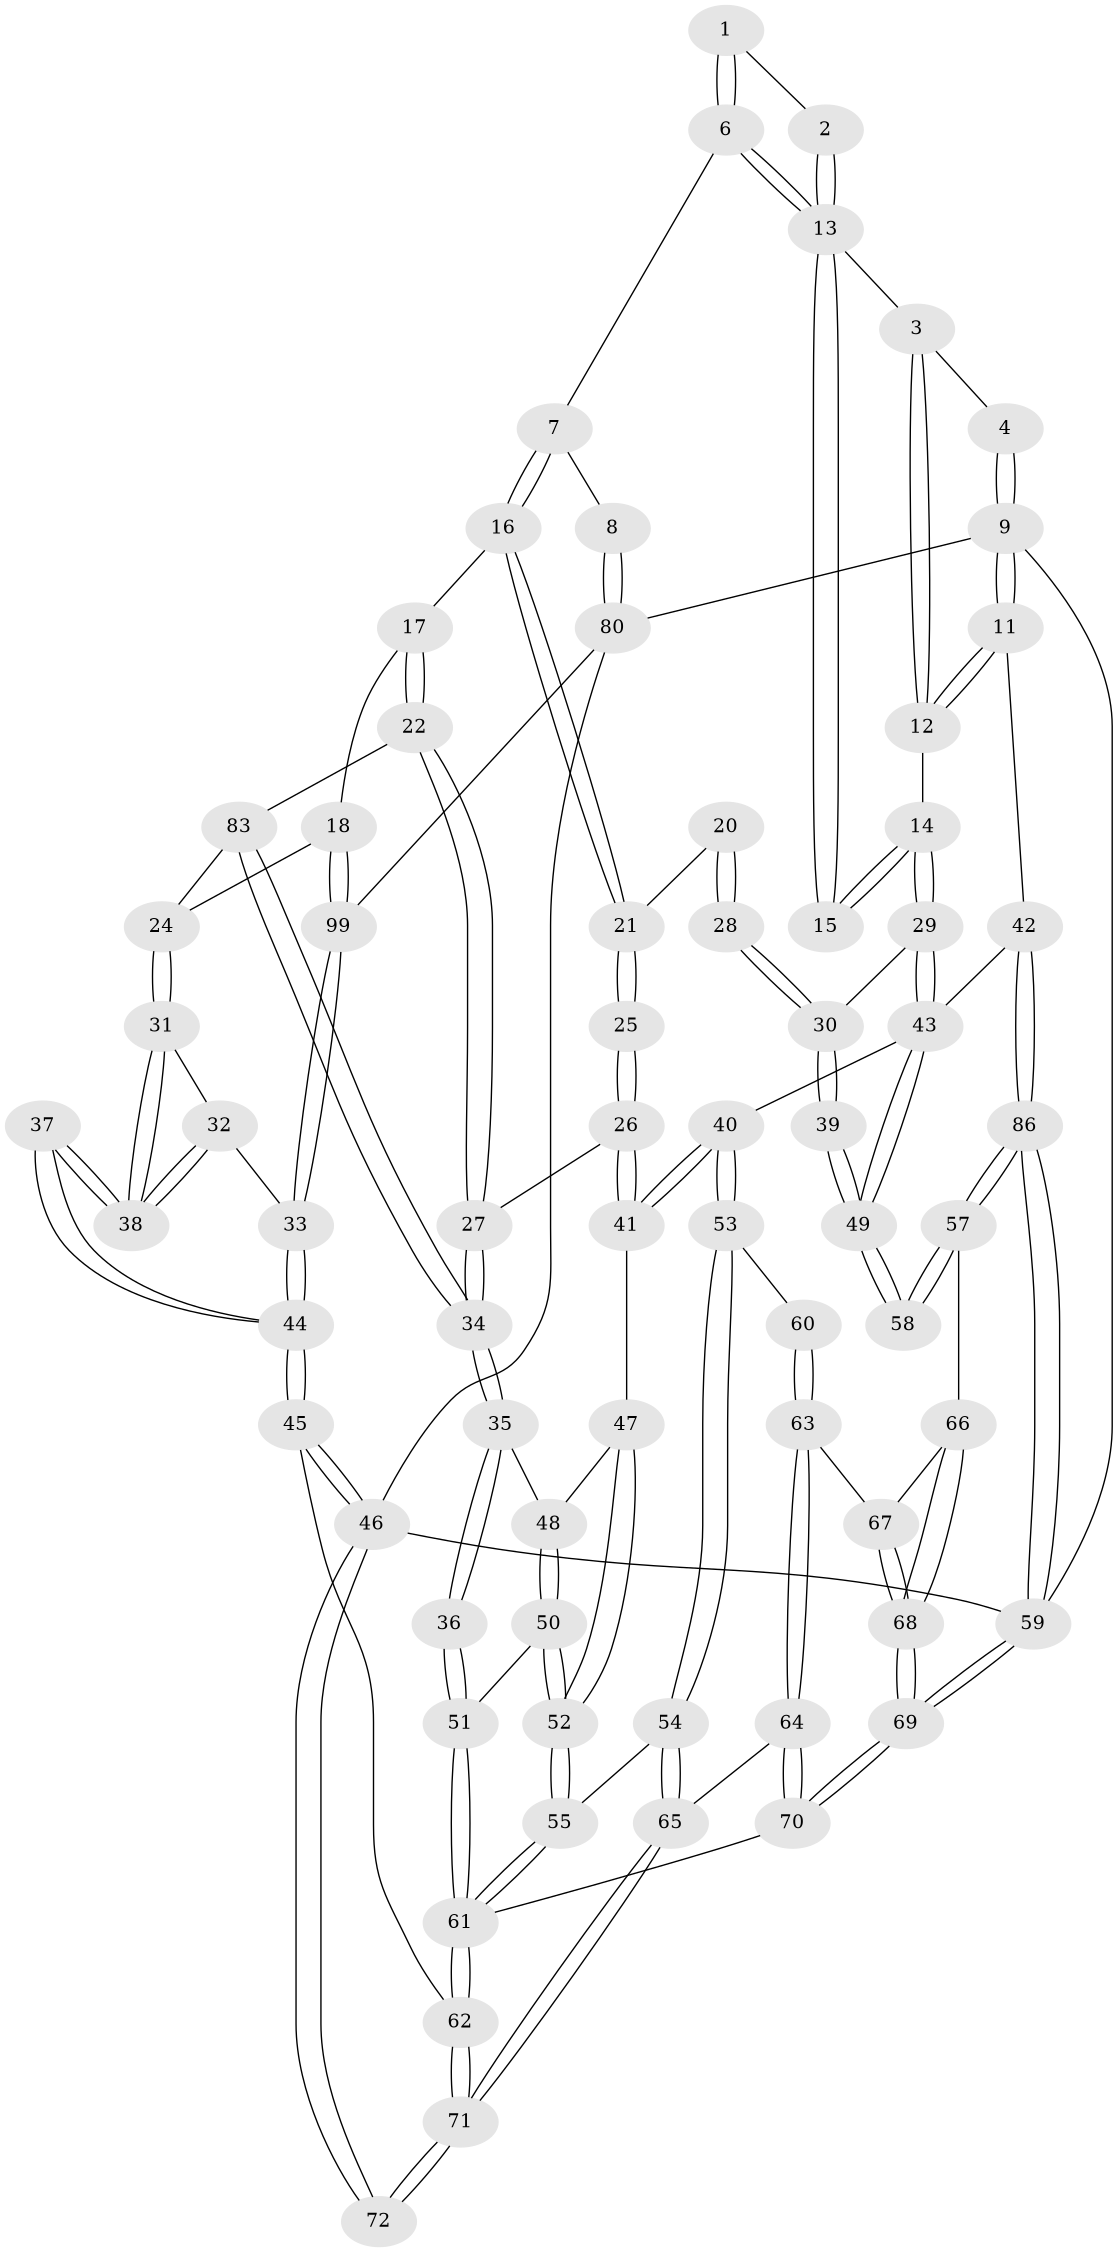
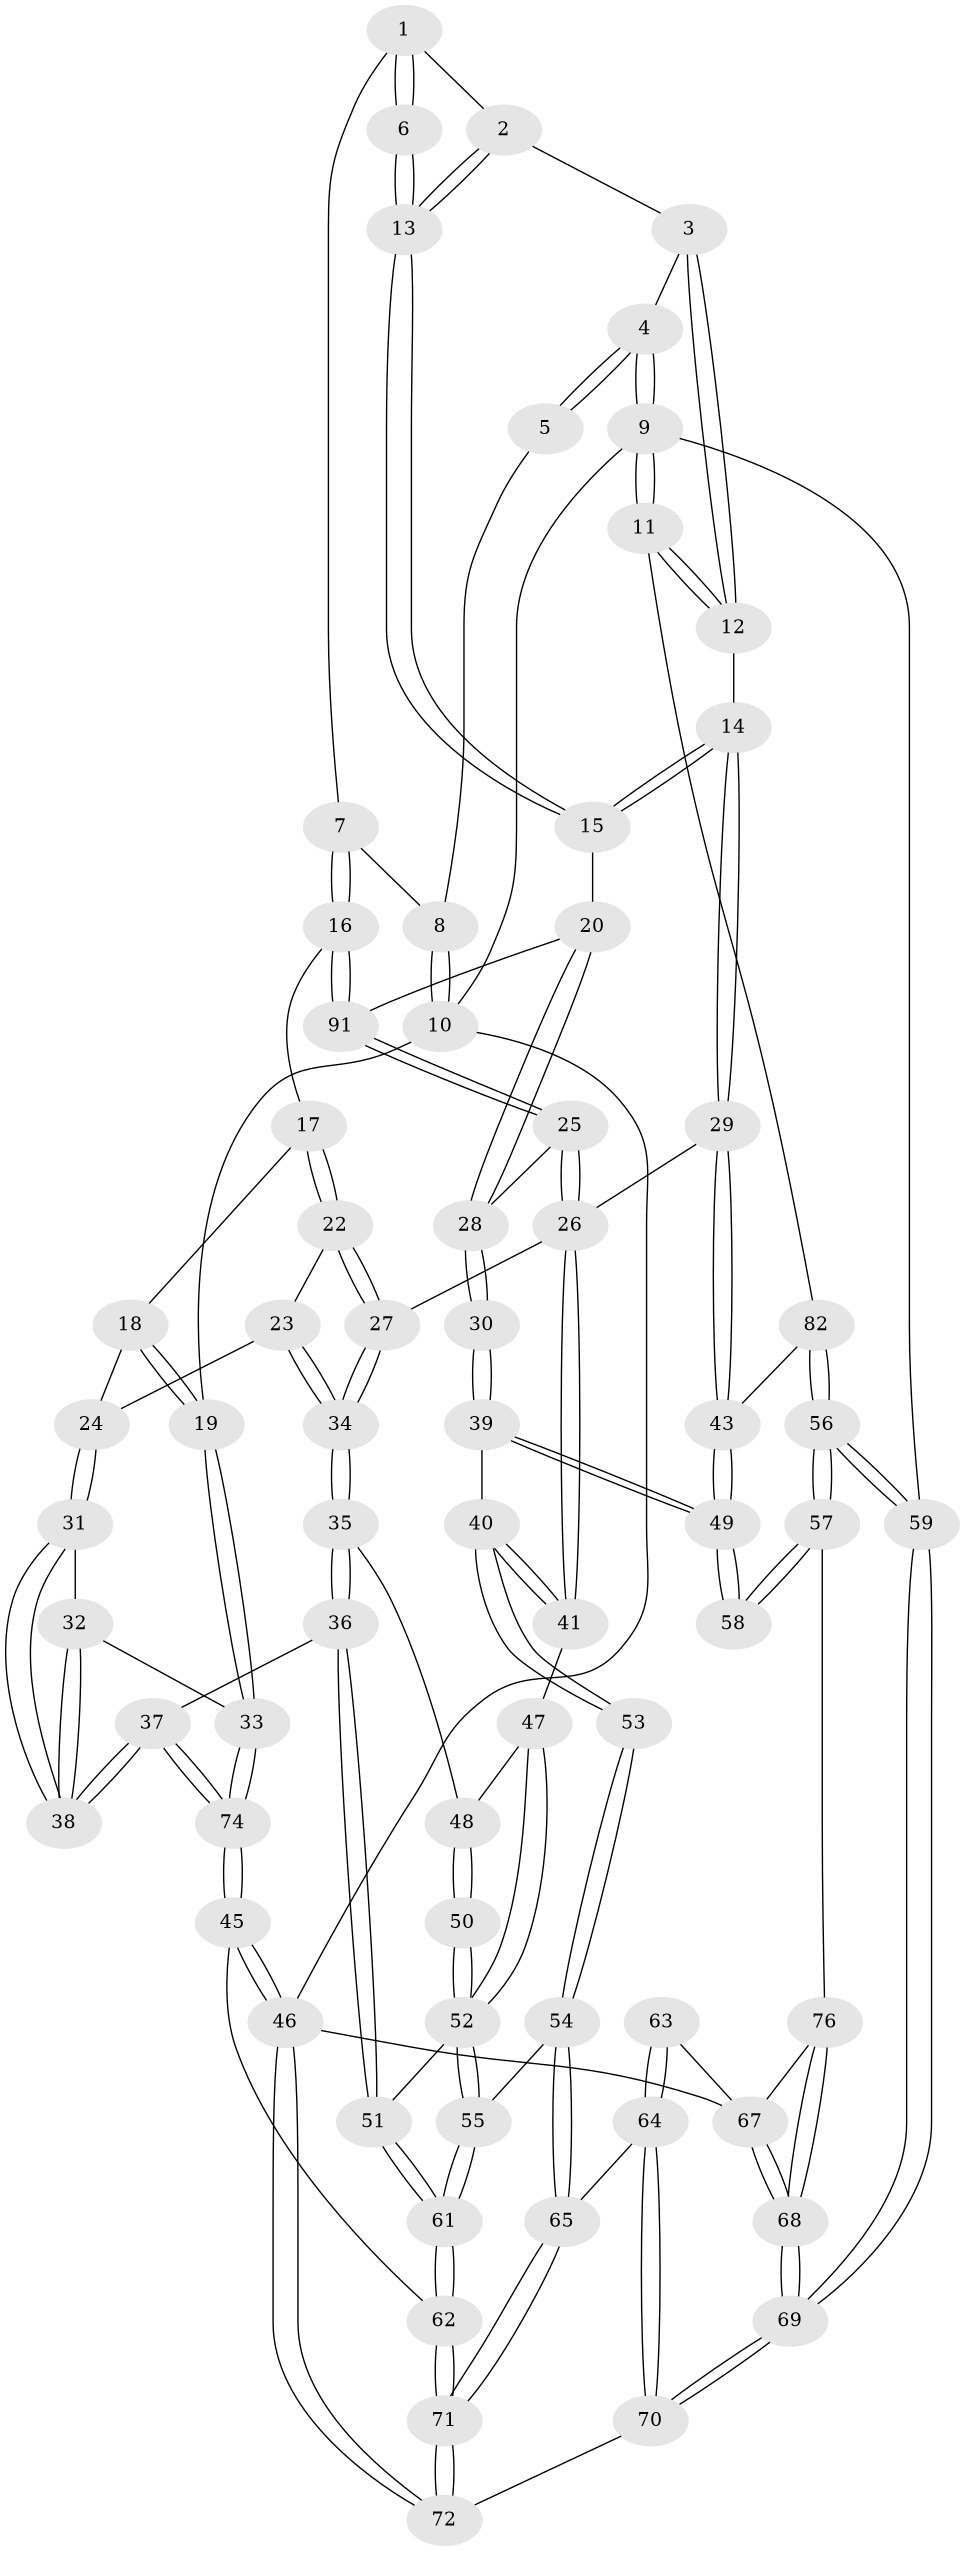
edge "6" -- "7": now "1" -- "7"
edge "13" -- "3": now "2" -- "3"
node "5": added
node "80": label "80" -> "10"
node "83": label "83" -> "23"
edge "15" -- "20": added
node "99": label "99" -> "19"
node "21": label "21" -> "91"
node "42": label "42" -> "82"
edge "29" -- "30": now "29" -- "26"
edge "43" -- "40": now "39" -- "40"
node "86": label "86" -> "56"
edge "25" -- "28": added
node "44": label "44" -> "74"
node "60": removed
node "66": label "66" -> "76"
edge "46" -- "59": now "46" -- "67"
edge "36" -- "37": added
edge "50" -- "51": now "52" -- "51"
edge "70" -- "61": now "70" -- "72"
